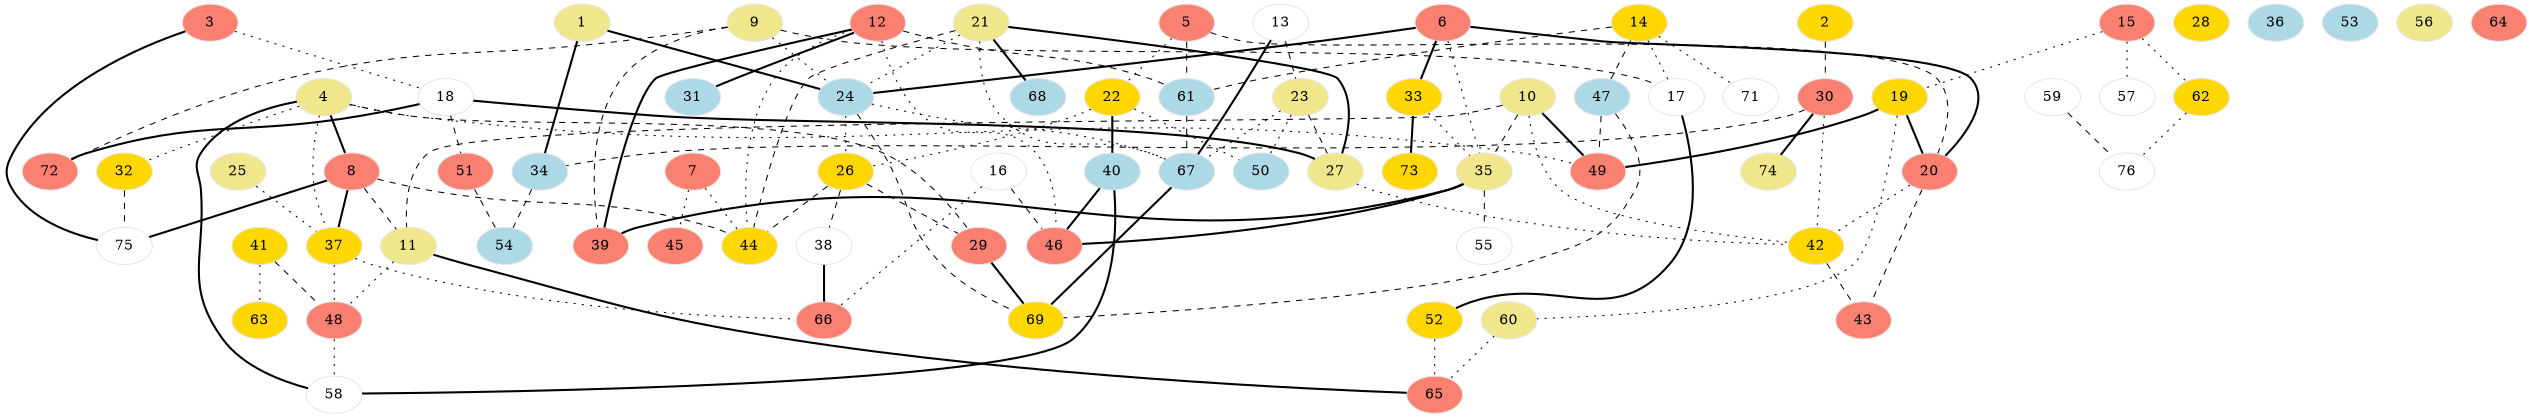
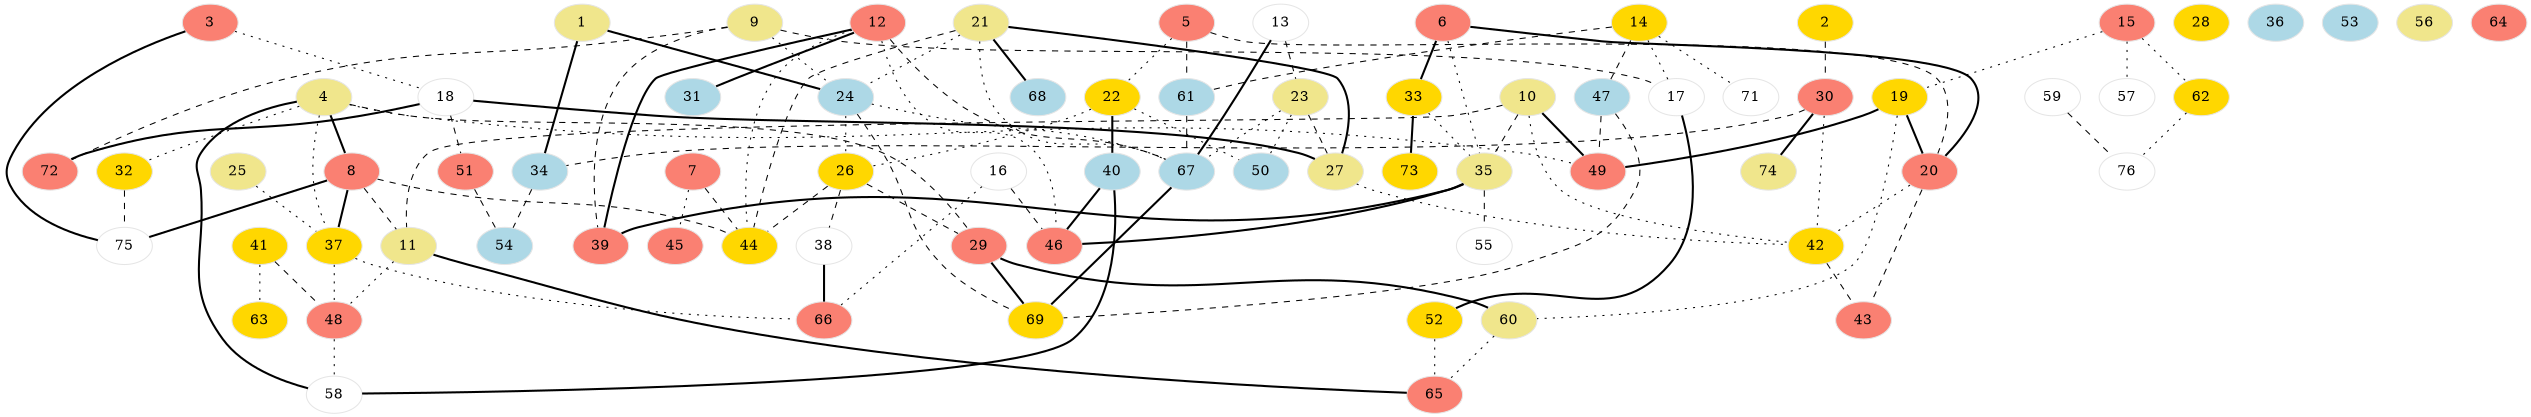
edge "12" -- "61": now "12" -- "67"
edge "6" -- "24": removed
edge "7" -- "44": style dotted -> dashed
edge "29" -- "60": added
